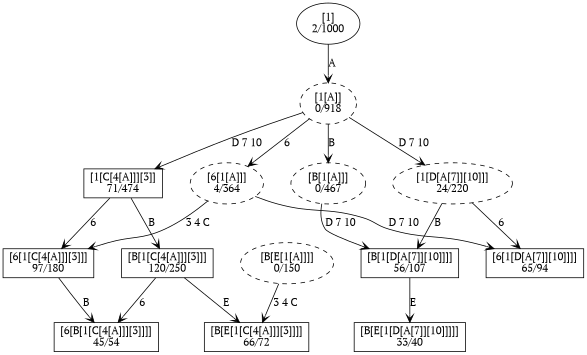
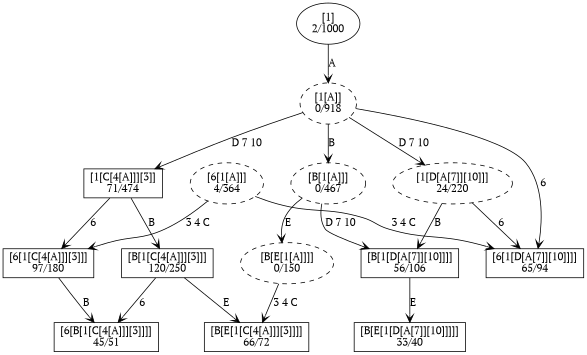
edge "[1[A]] 0/918" -> "[6[1[A]]] 4/364": now "[1[A]] 0/918" -> "[6[1[D[A[7]][10]]]] 65/94"
edge "[B[1[A]]] 0/467" -> "[B[E[1[A]]]] 0/150": added, label "E"
edge "[6[1[A]]] 4/364" -> "[6[1[D[A[7]][10]]]] 65/94": label "D 7 10 " -> "3 4 C "
node "[B[1[D[A[7]][10]]]] 56/107": label "[B[1[D[A[7]][10]]]] 56/107" -> "[B[1[D[A[7]][10]]]] 56/106"
node "[6[B[1[C[4[A]]][3]]]] 45/54": label "[6[B[1[C[4[A]]][3]]]] 45/54" -> "[6[B[1[C[4[A]]][3]]]] 45/51"
